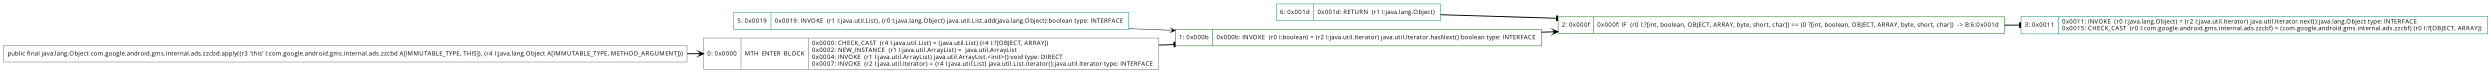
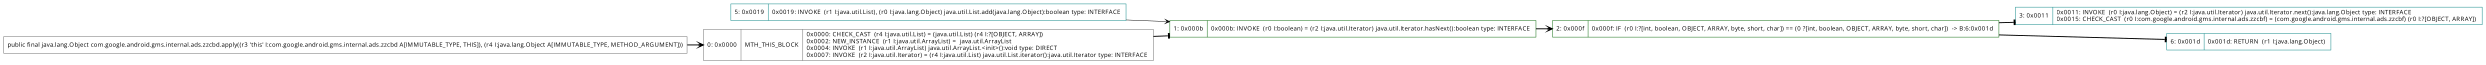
edge "6: 0x001d" -> "2: 0x000f": reversed
node "0: 0x0000": text "MTH_ENTER_BLOCK" -> "MTH_THIS_BLOCK"
